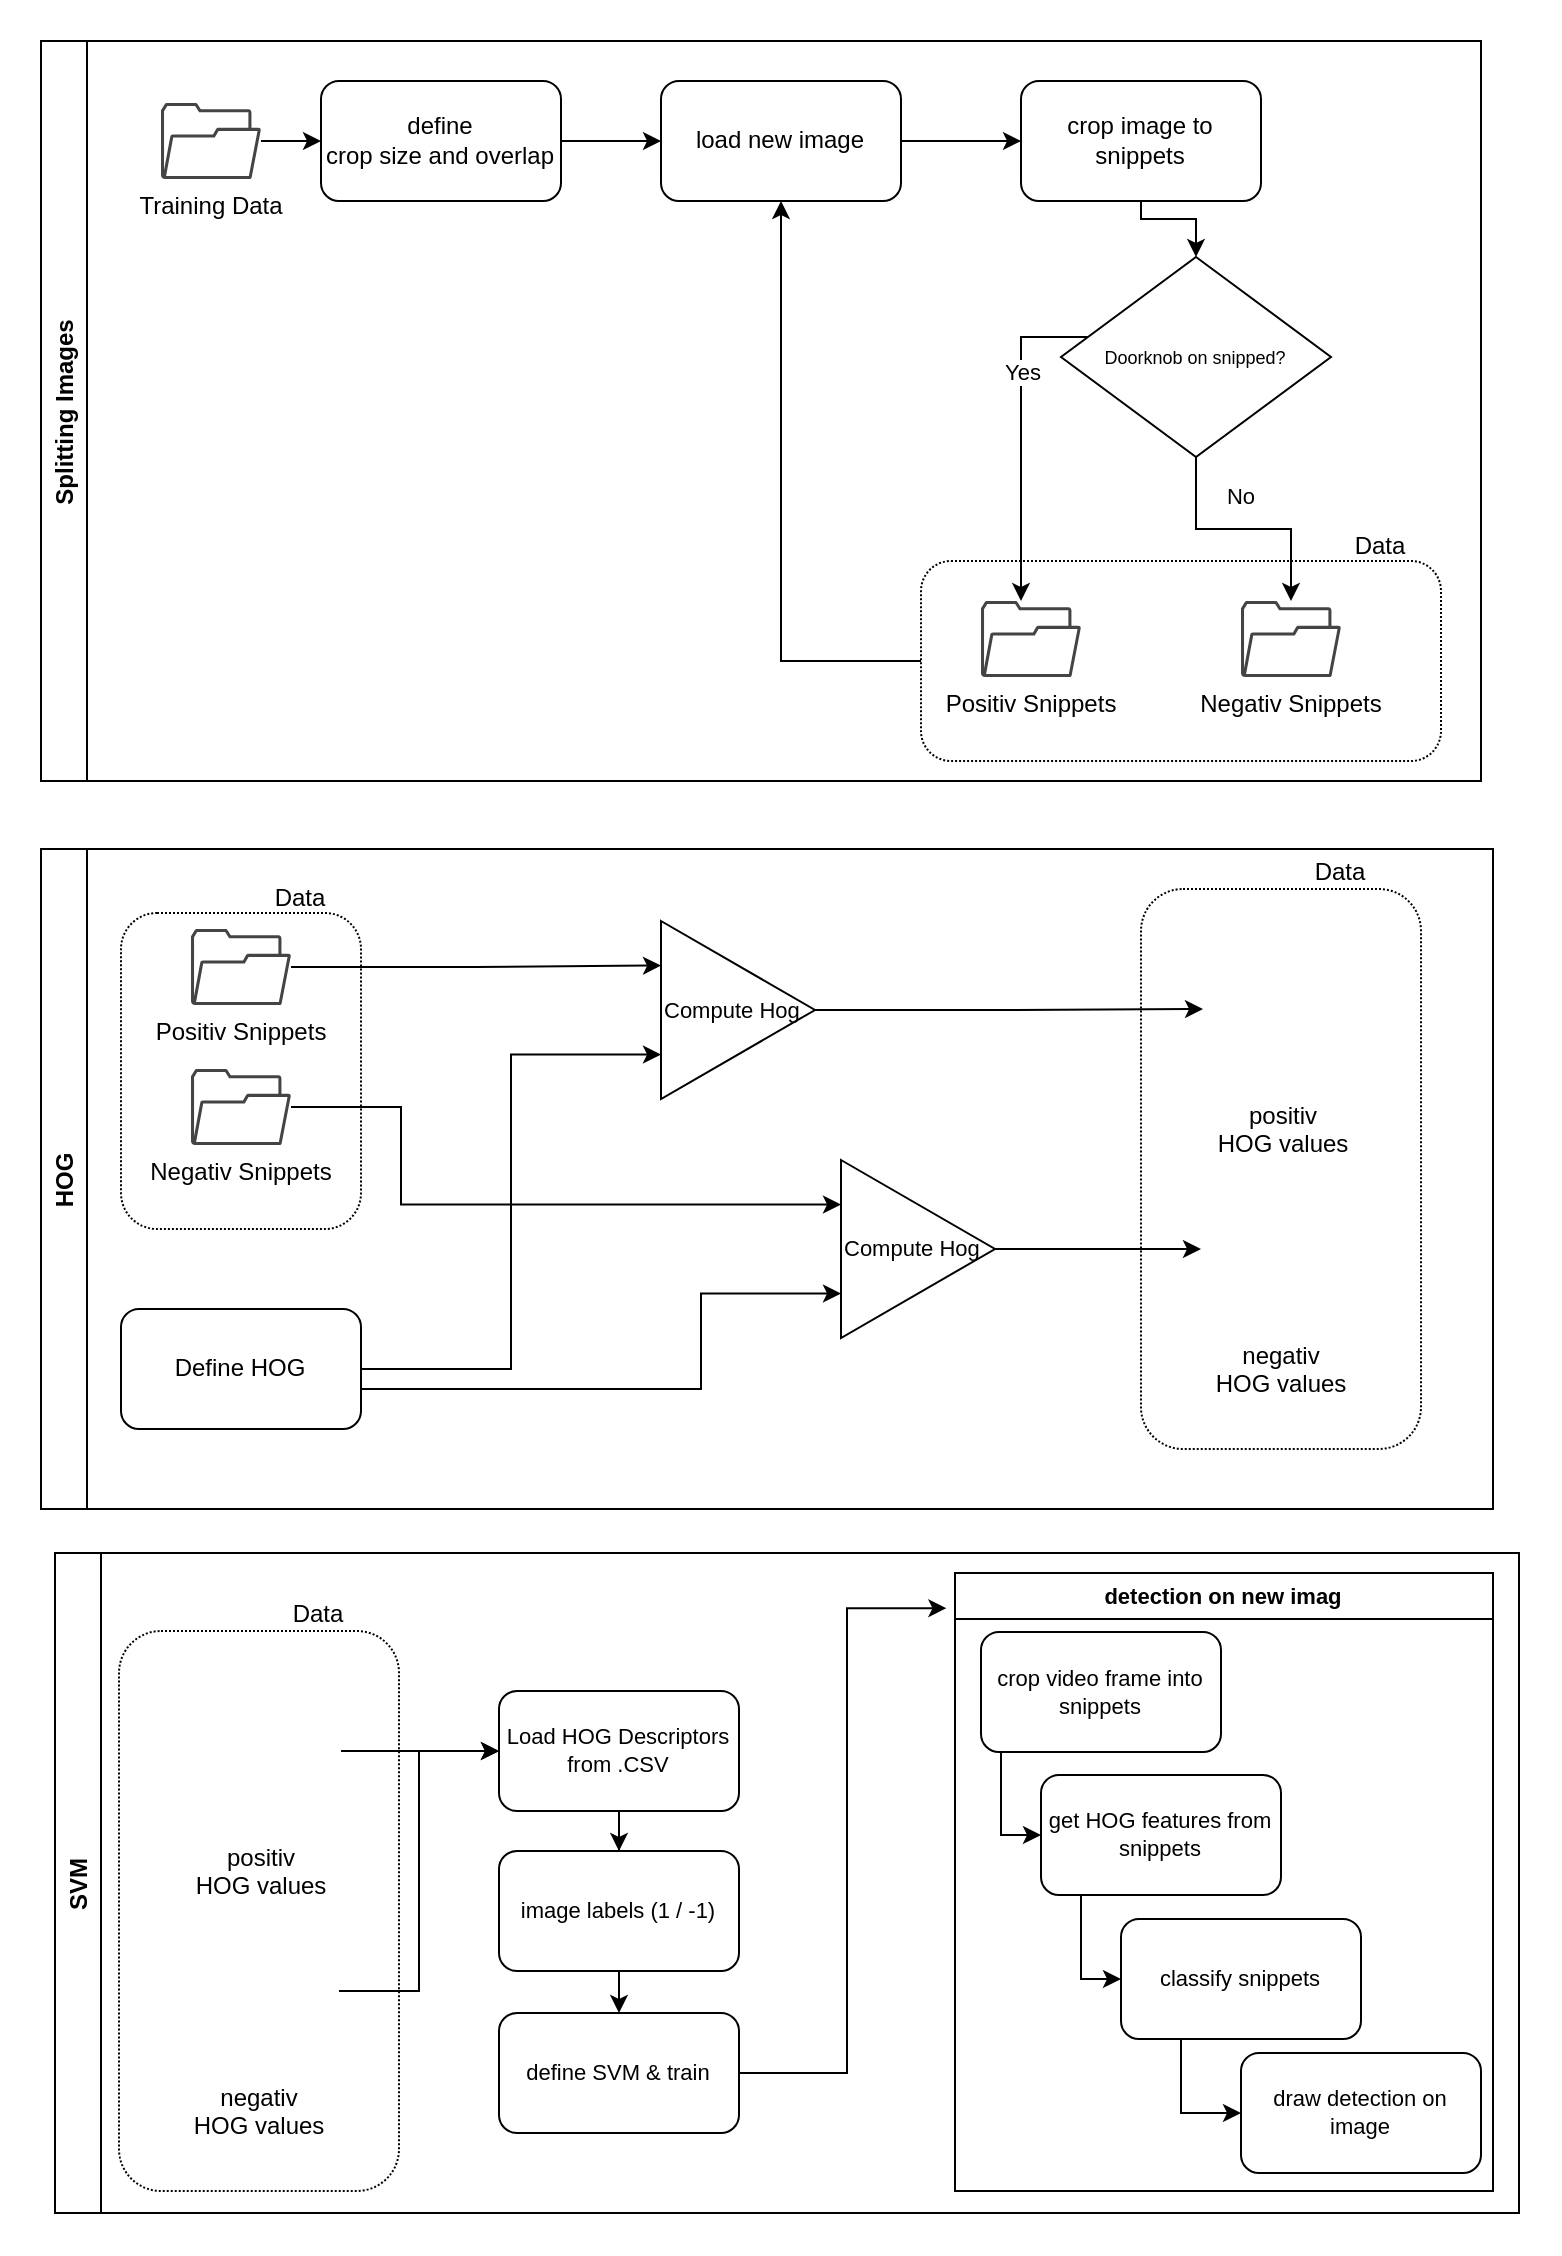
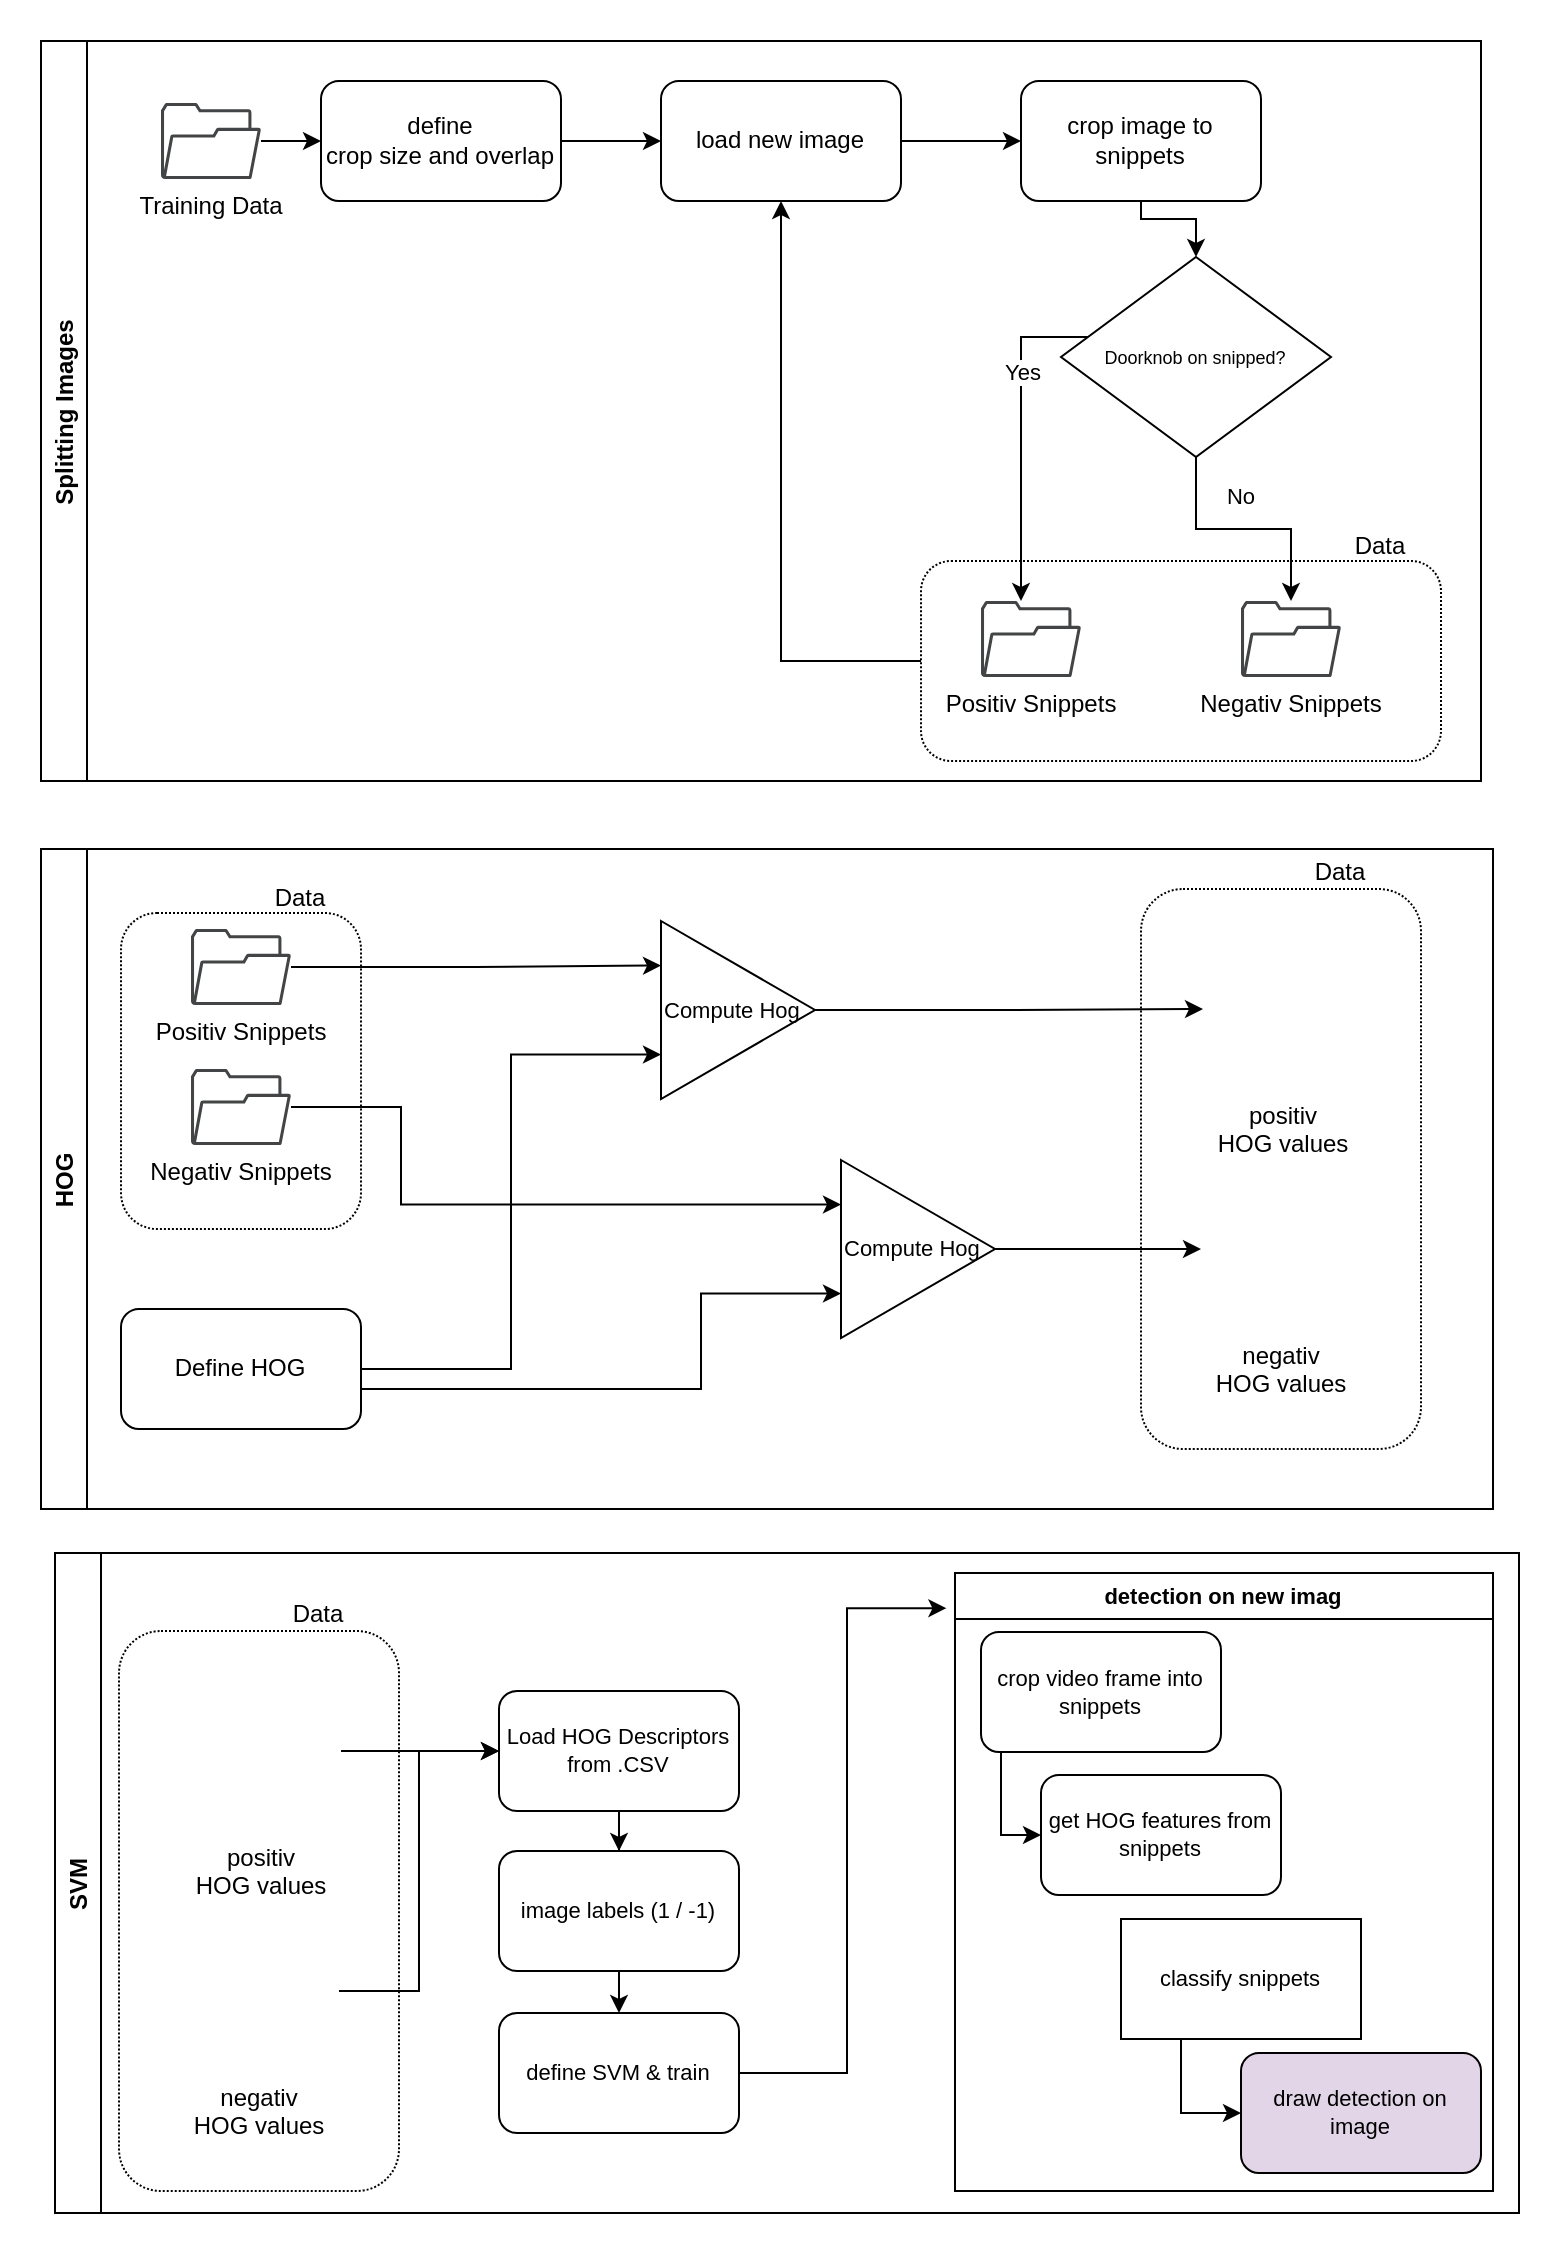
edge "get HOG features from snippets" -> "classify snippets": removed
node "classify snippets": shape rounded rectangle -> rectangle
node "draw detection on image": fillcolor #ffffff -> #e1d5e7
